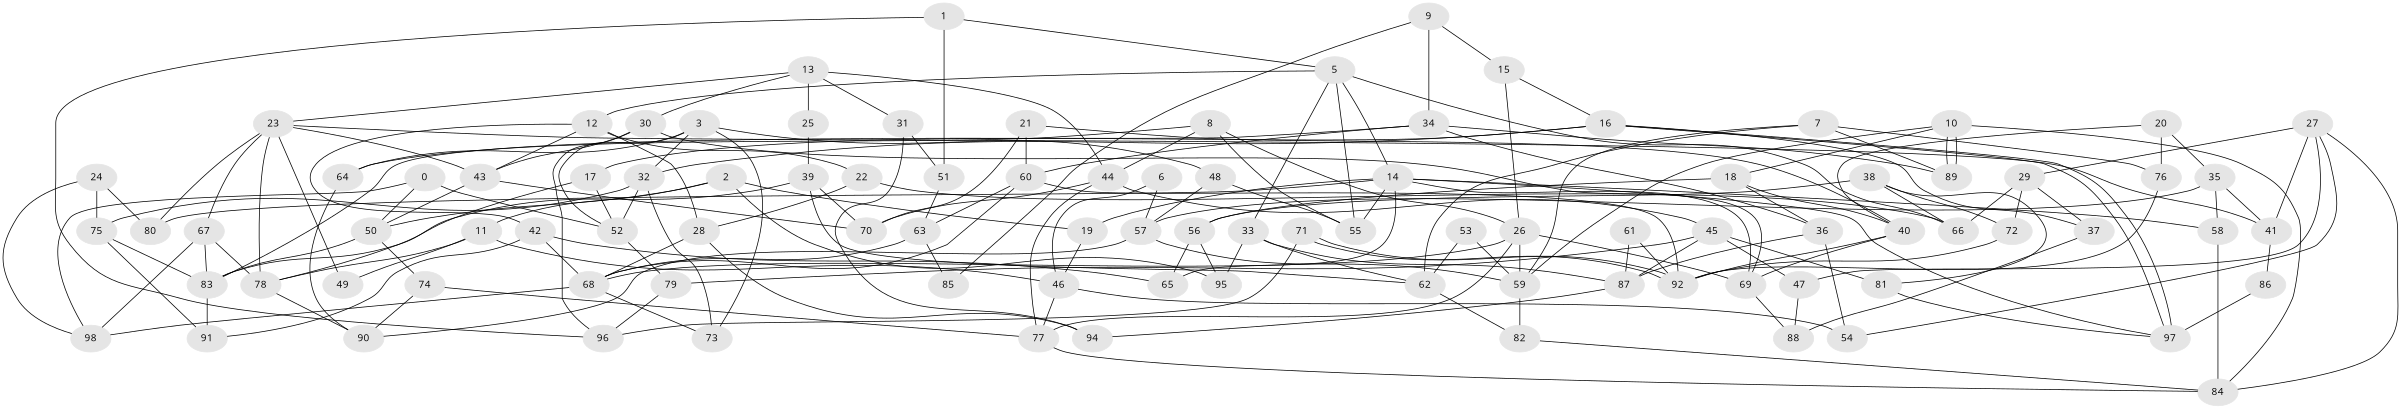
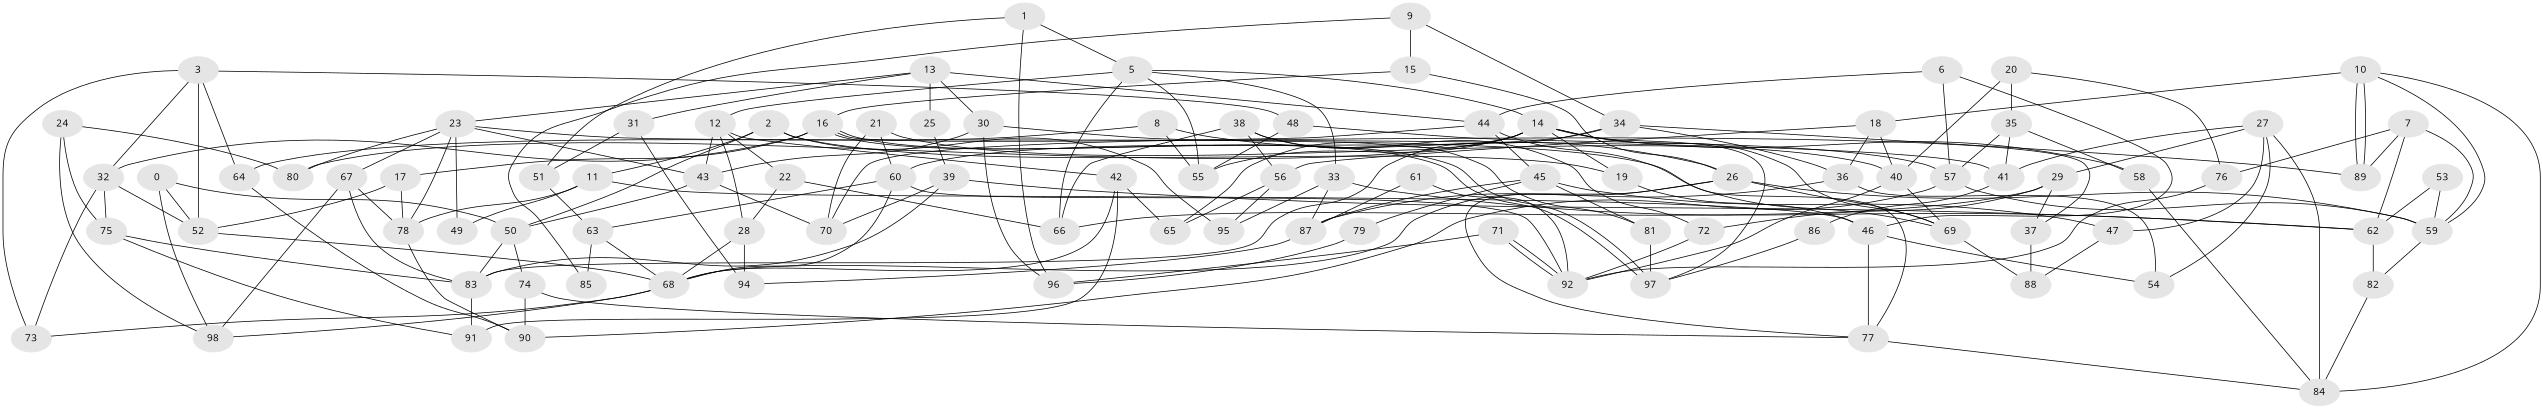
edge "8" -- "44": now "6" -- "44"
edge "52" -- "79": now "52" -- "68"
